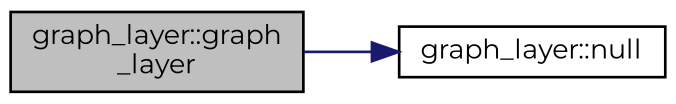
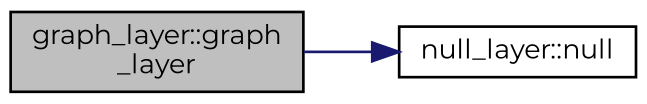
node "graph_layer::null": label "graph_layer::null" -> "null_layer::null"
